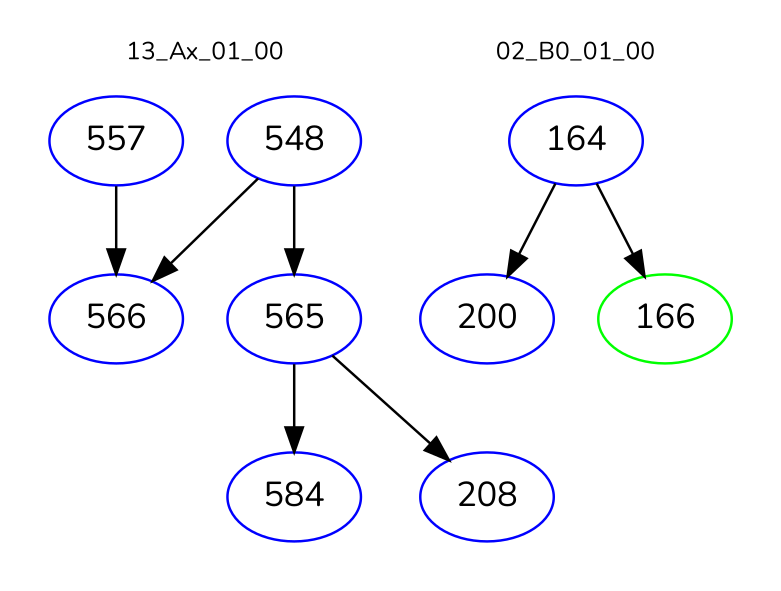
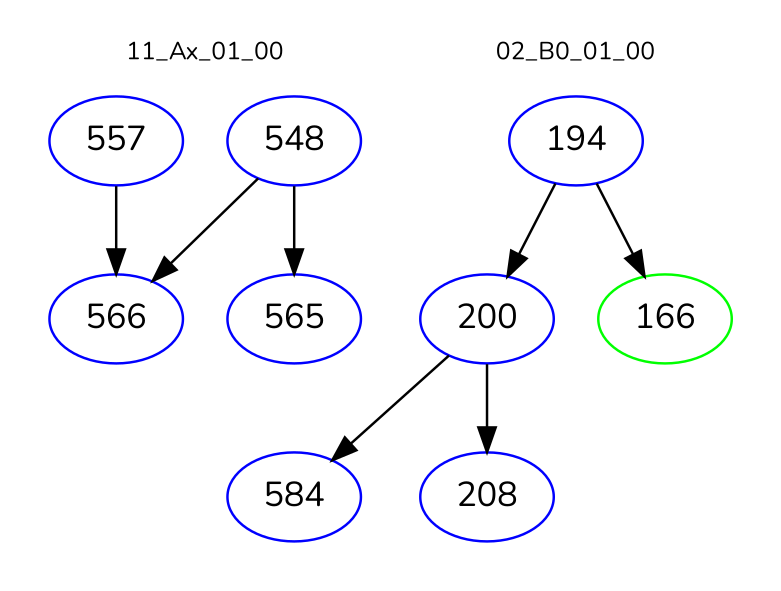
cluster "13_Ax_01_00": label "13_Ax_01_00" -> "11_Ax_01_00"
node "164": label "164" -> "194"
edge "565" -> "208": now "200" -> "208"
edge "565" -> "584": now "200" -> "584"
